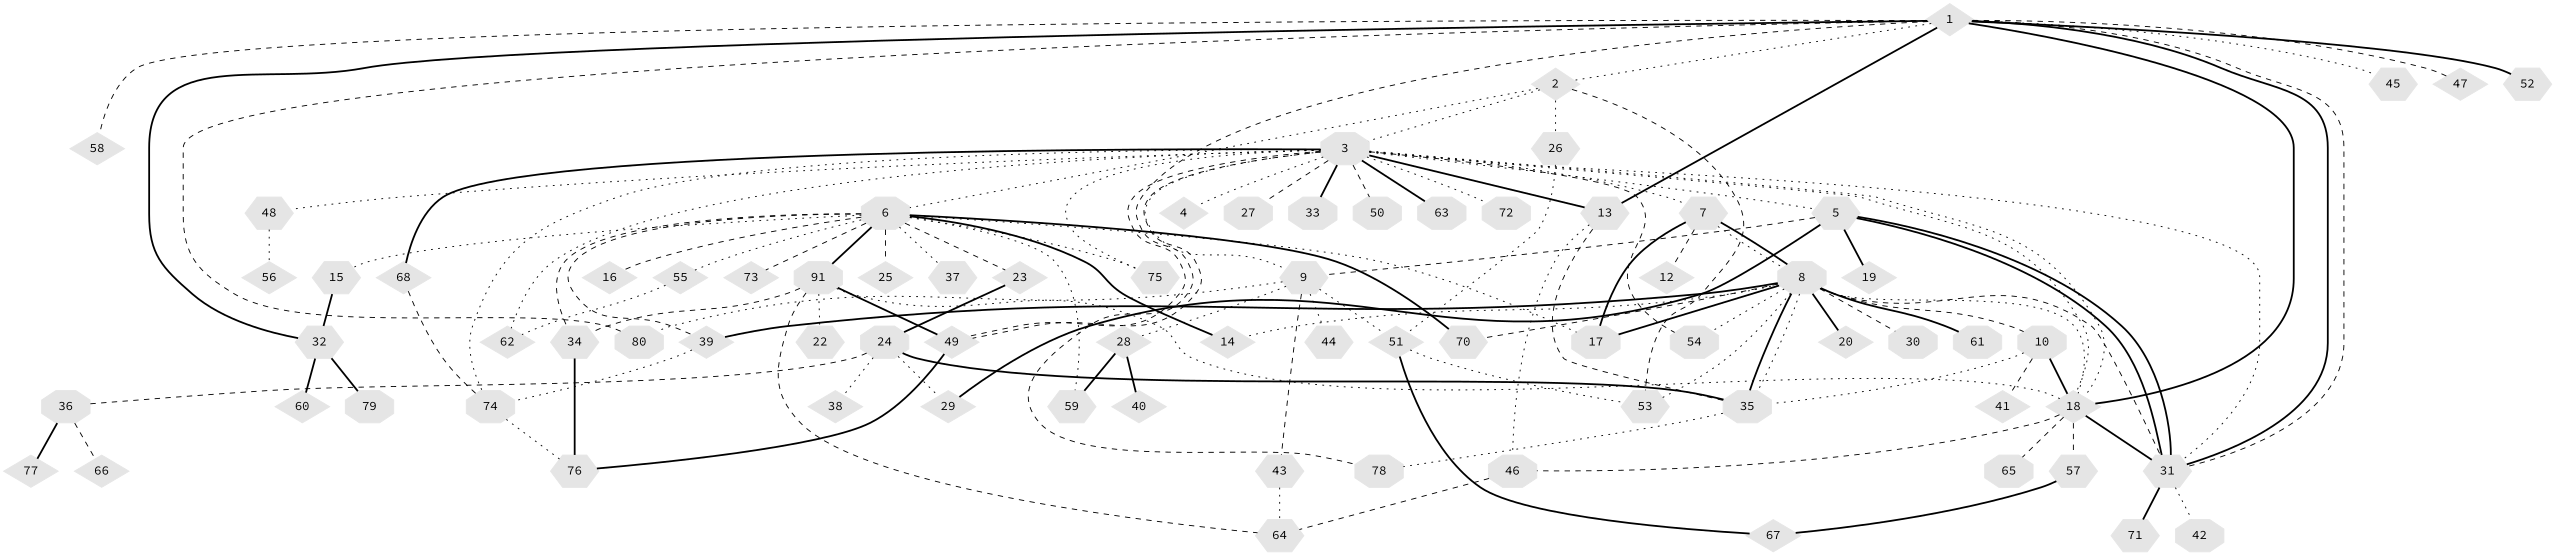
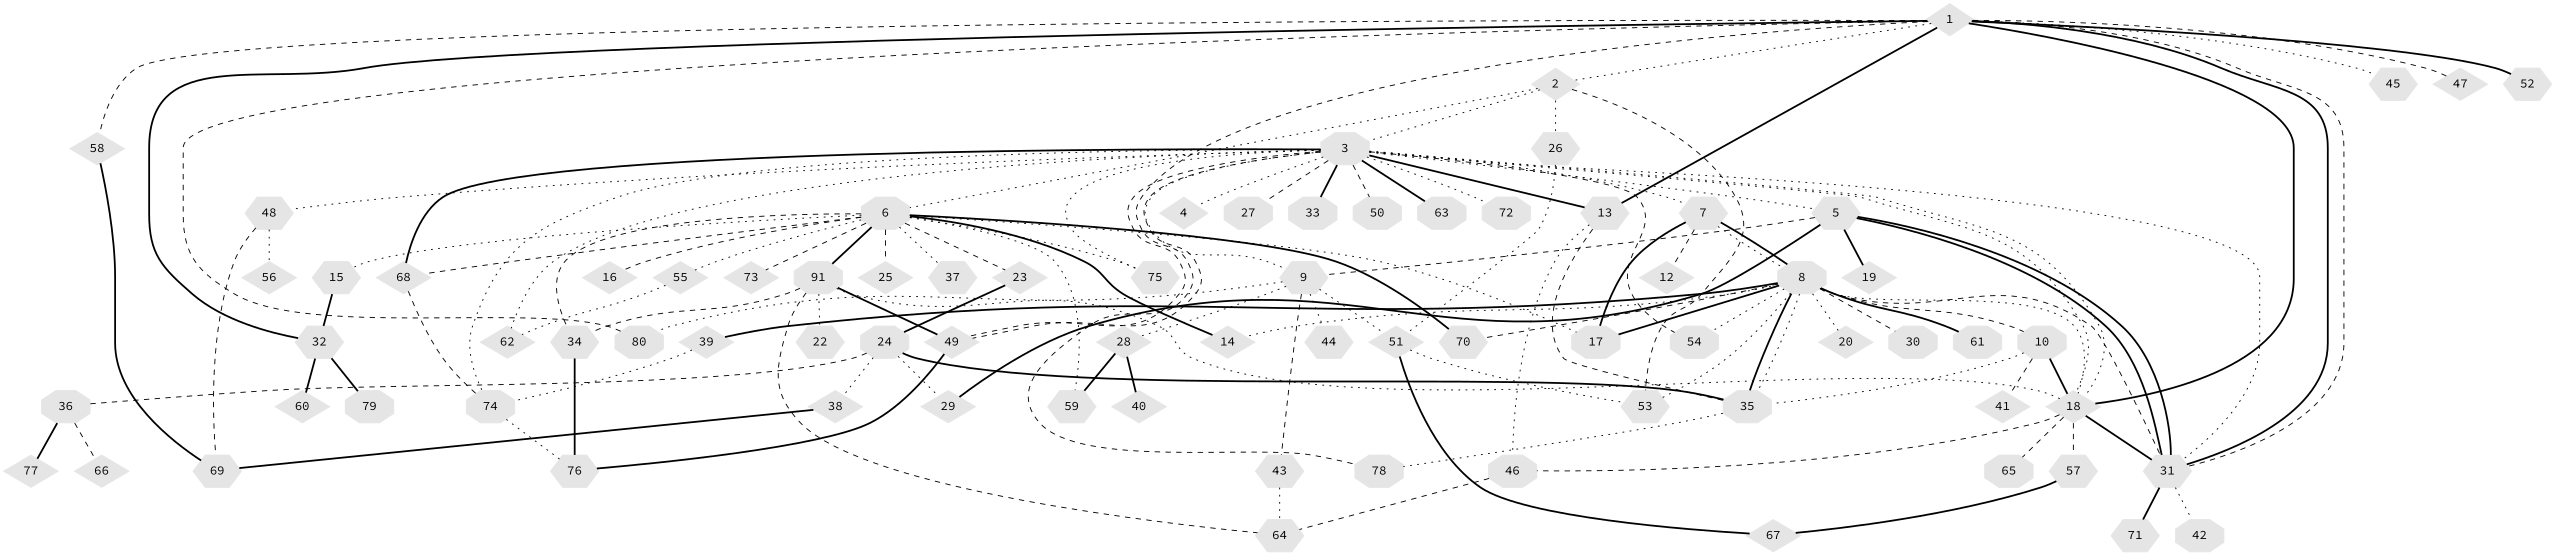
edge "6" -- "39": now "6" -- "68"
edge "8" -- "20": style bold -> dotted
node "69": added
